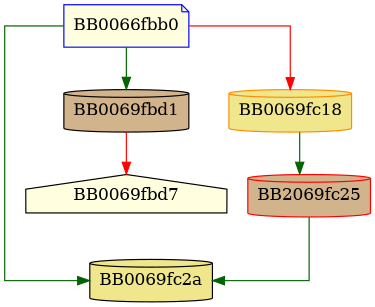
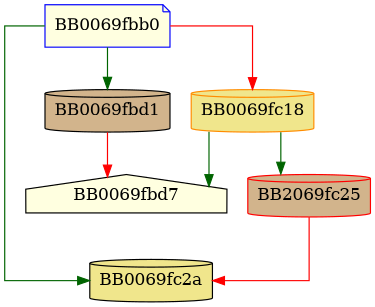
node "BB0066fbb0": label "BB0066fbb0" -> "BB0069fbb0"
edge "BB0069fc18" -> "BB0069fbd7": added
edge "BB2069fc25" -> "BB0069fc2a": color darkgreen -> red
